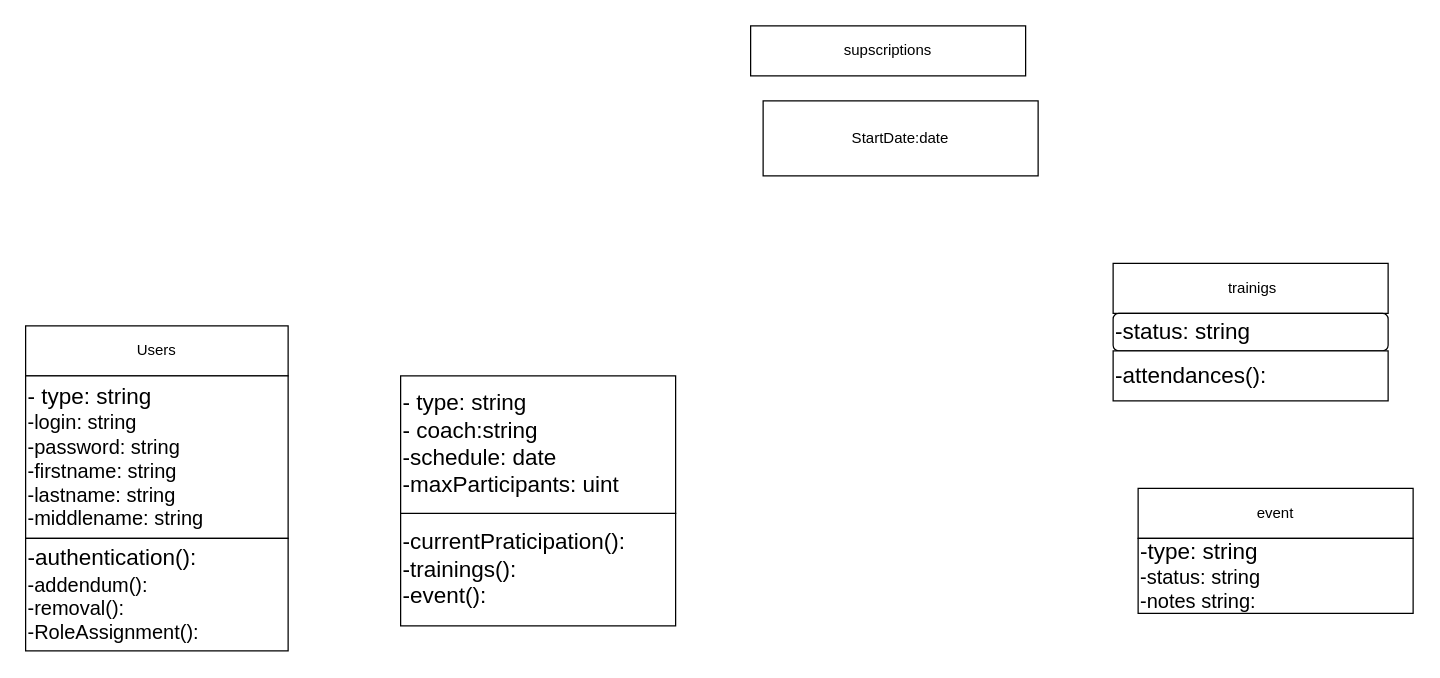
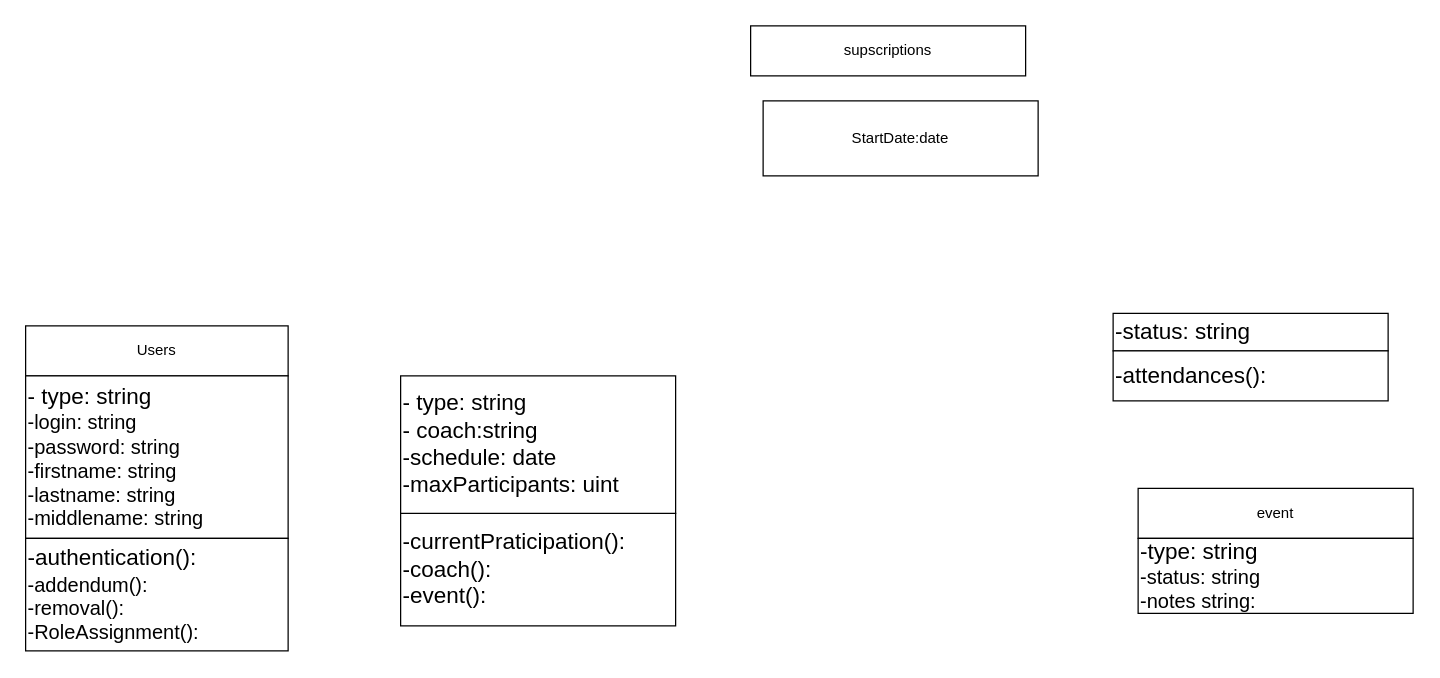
node "trainigs": removed
node "-status: string": shape rounded rectangle -> rectangle
node "-currentPraticipation(): -trainings(): -event():": label "-currentPraticipation(): -trainings(): -event():" -> "-currentPraticipation(): -coach(): -event():"
